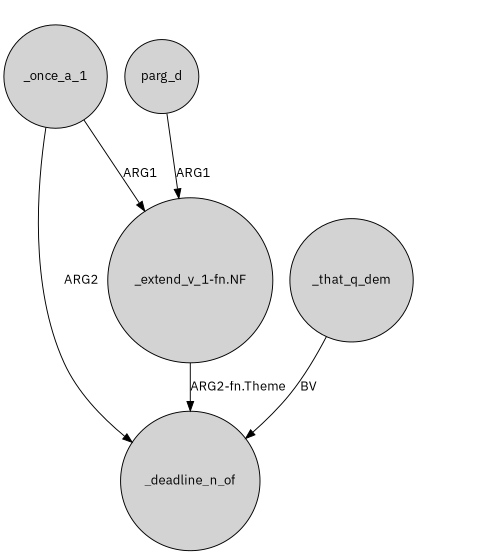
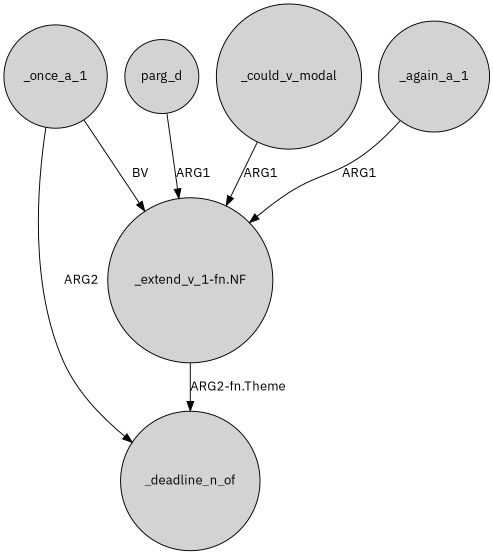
node "_could_v_modal": added
node "_again_a_1": added
edge "_once_a_1" -> "_extend_v_1-fn.NF": label "ARG1" -> "BV"
node "_that_q_dem": removed
